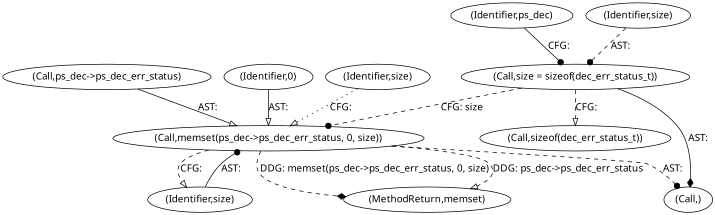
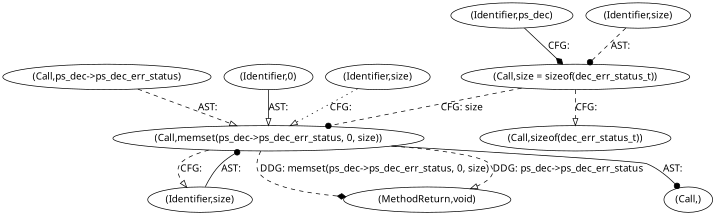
edge "(Identifier,ps_dec)" -> "(Call,size = sizeof(dec_err_status_t))": arrowhead dot -> diamond
edge "(Call,ps_dec->ps_dec_err_status)" -> "(Call,memset(ps_dec->ps_dec_err_status, 0, size))": style solid -> dashed
edge "(Call,size = sizeof(dec_err_status_t))" -> "(Call,)": removed, label "AST:"
edge "(Call,memset(ps_dec->ps_dec_err_status, 0, size))" -> "(Call,)": style dashed -> solid
node "(MethodReturn,memset)": label "(MethodReturn,memset)" -> "(MethodReturn,void)"
